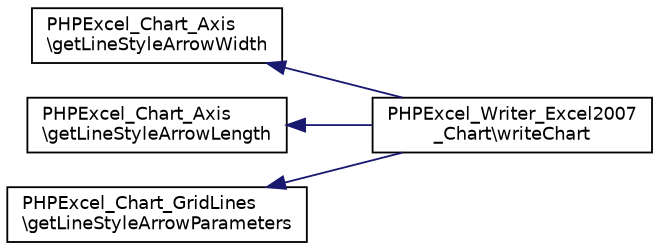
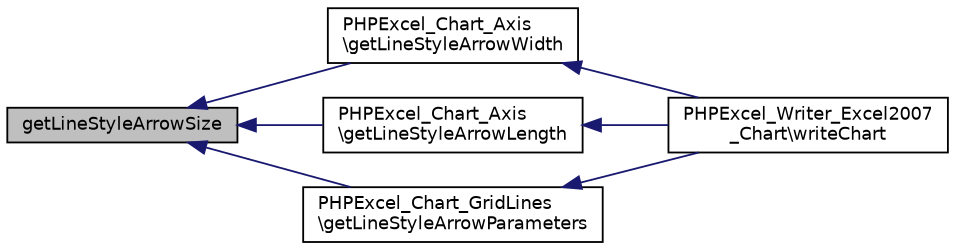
node "getLineStyleArrowSize": added
